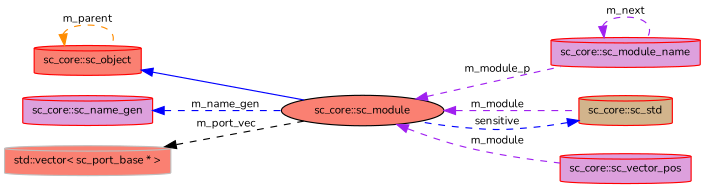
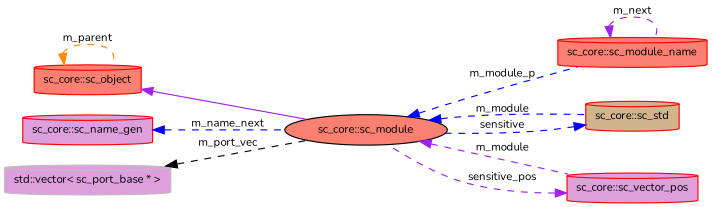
node "sc_core::sc_module_name": fillcolor plum -> salmon
edge "sc_core::sc_module_name" -> "sc_core::sc_module": color purple -> blue
edge "sc_core::sc_module" -> "sc_core::sc_object": color blue -> purple
edge "sc_core::sc_module" -> "sc_core::sc_name_gen": label "m_name_gen" -> "m_name_next"
edge "sc_core::sc_std" -> "sc_core::sc_module": color purple -> blue
node "std::vector< sc_port_base * >": fillcolor salmon -> plum
edge "sc_core::sc_module" -> "sc_core::sc_vector_pos": added, label "sensitive_pos"
